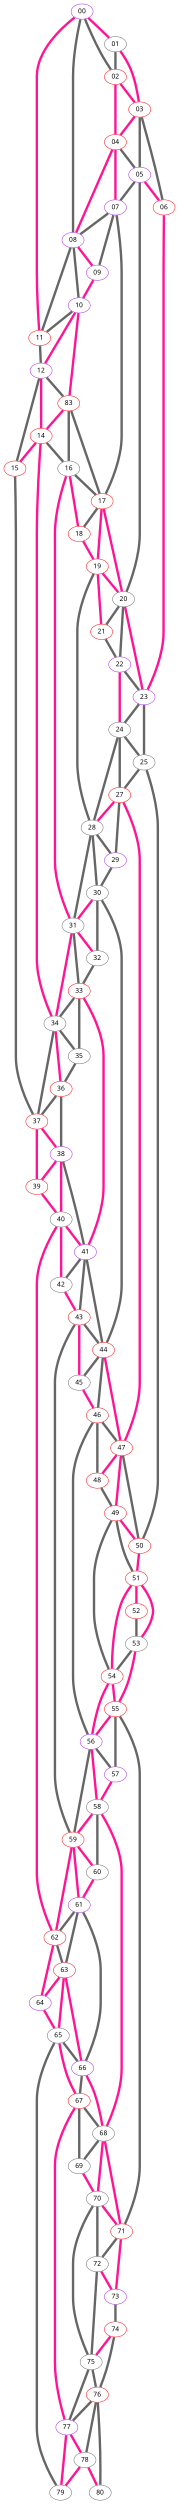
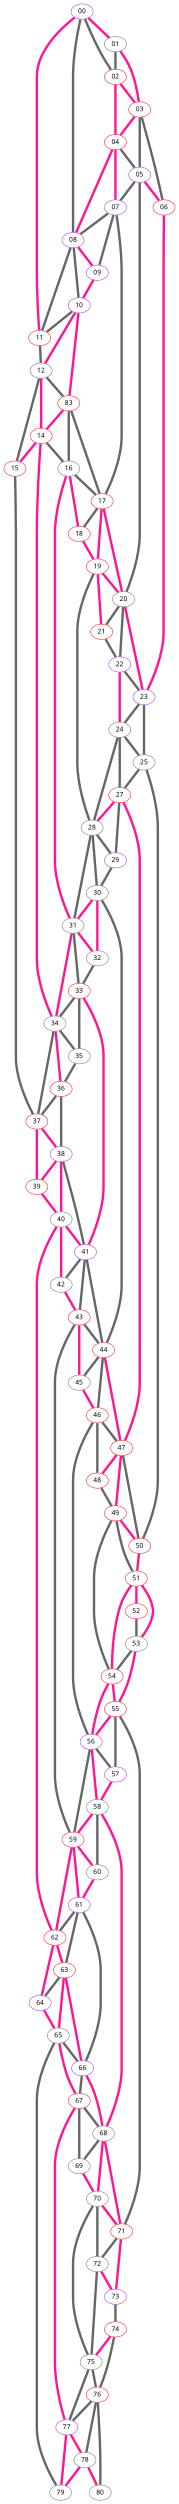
edge "30" -- "32": color gray40 -> deeppink
edge "62" -- "63": color gray40 -> deeppink
edge "63" -- "64": color deeppink -> gray40
